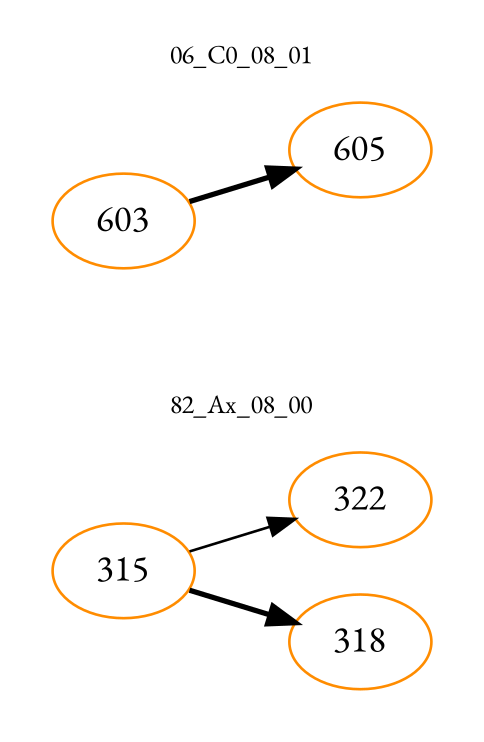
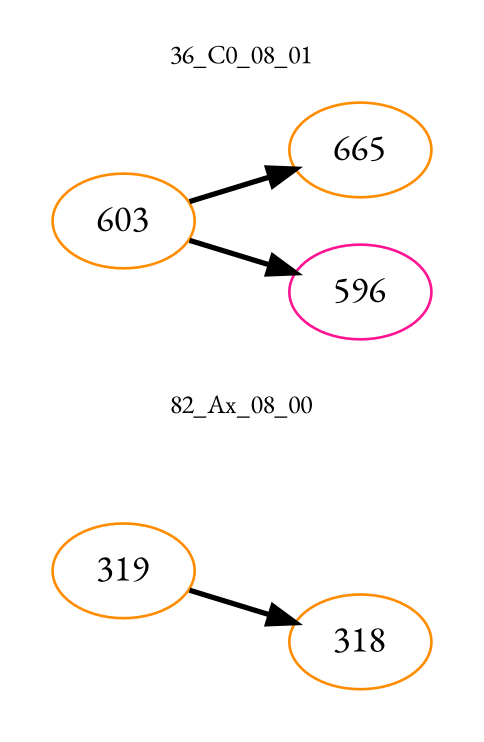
cluster "06_C0_08_01": label "06_C0_08_01" -> "36_C0_08_01"
node "605": label "605" -> "665"
node "596": added
node "322": removed
node "315": label "315" -> "319"
